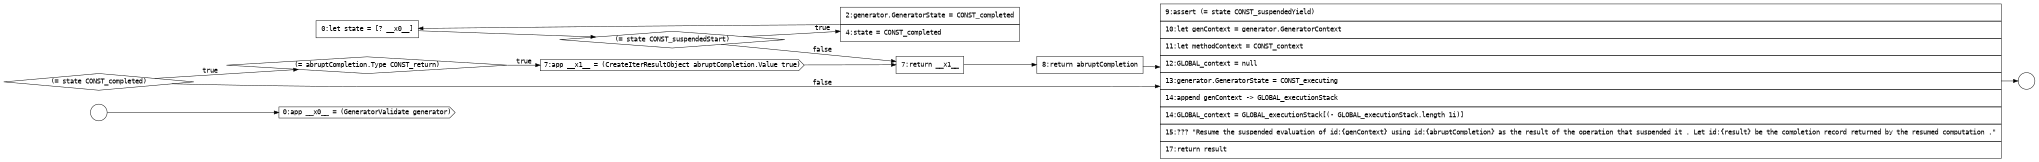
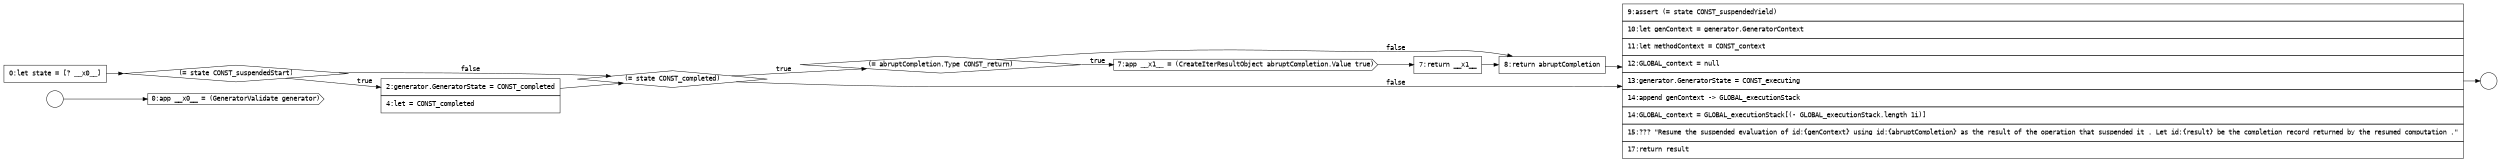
edge "2:generator.GeneratorState = CONST_completed" -> "0:let state = [? __x0__]": now "2:generator.GeneratorState = CONST_completed" -> "(= state CONST_completed)"
node "2:generator.GeneratorState = CONST_completed": text "4:state = CONST_completed" -> "4:let = CONST_completed"
edge "(= abruptCompletion.Type CONST_return)" -> "8:return abruptCompletion": added, label "false"
edge "(= state CONST_suspendedStart)" -> "7:return __x1__": now "(= state CONST_suspendedStart)" -> "(= state CONST_completed)"
